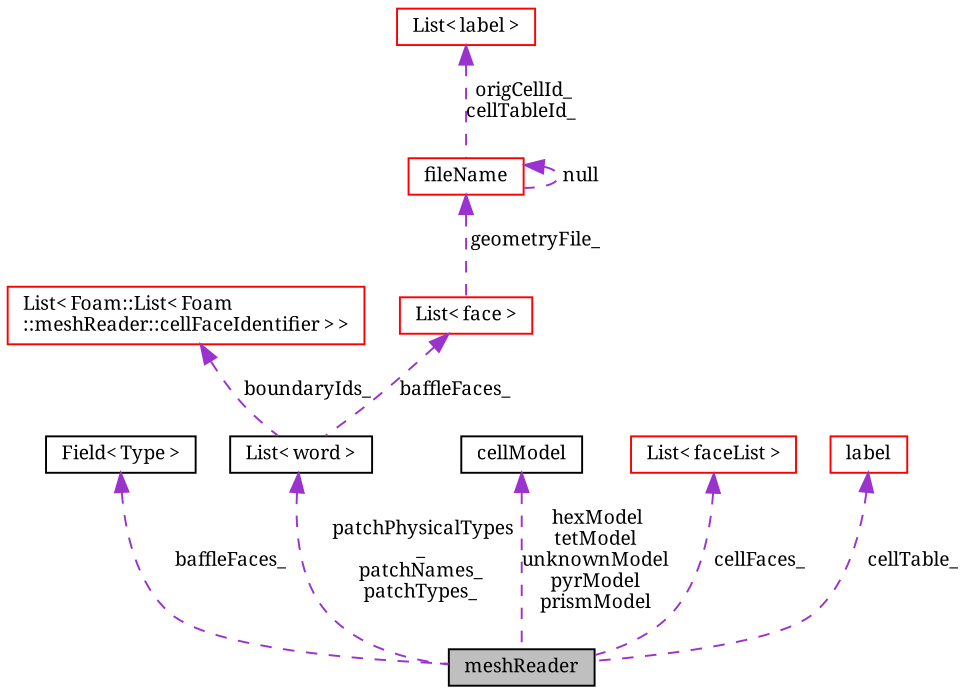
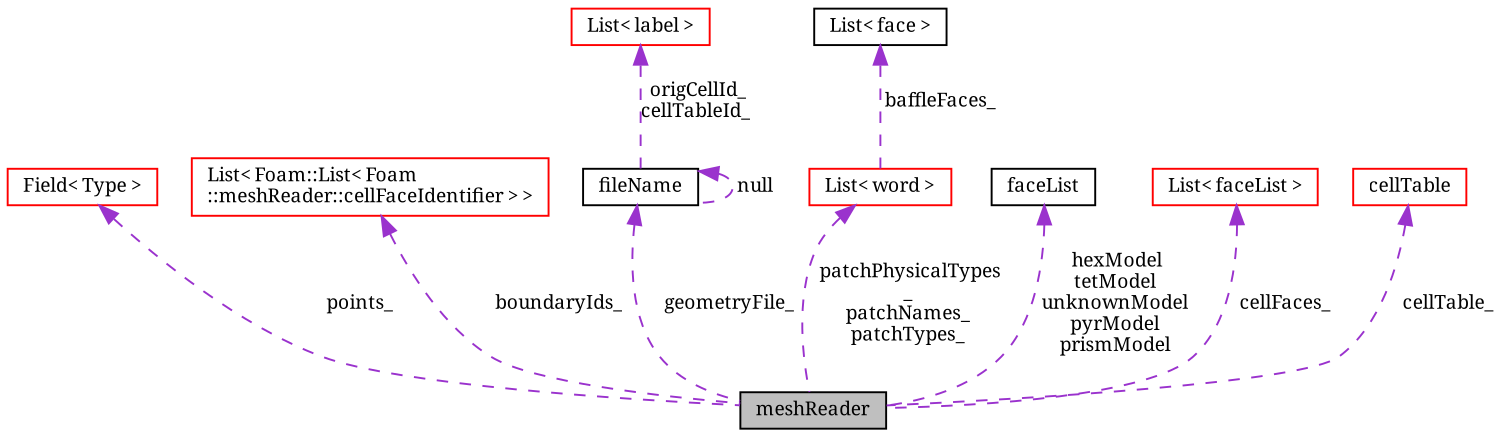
node "fileName": color red -> black
edge "List< face >" -> "fileName": now "meshReader" -> "fileName"
node "List< face >": color red -> black
edge "List< word >" -> "List< Foam::List< Foam ::meshReader::cellFaceIdentifier > >": now "meshReader" -> "List< Foam::List< Foam ::meshReader::cellFaceIdentifier > >"
node "Field< Type >": color black -> red
node "List< word >": color black -> red
node "cellModel": label "cellModel" -> "faceList"
node "label": label "label" -> "cellTable"
edge "meshReader" -> "Field< Type >": label " baffleFaces_" -> " points_"
